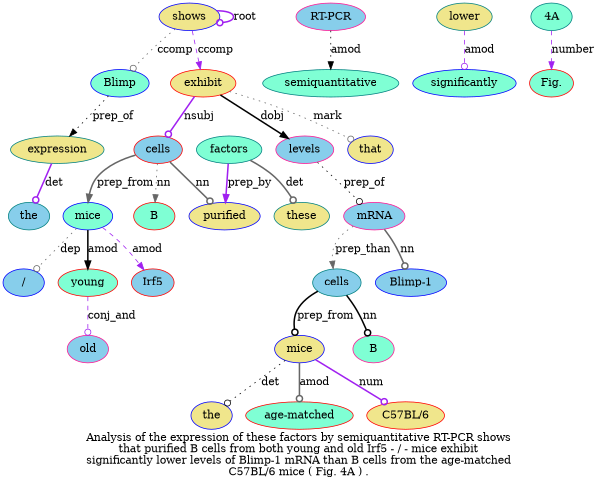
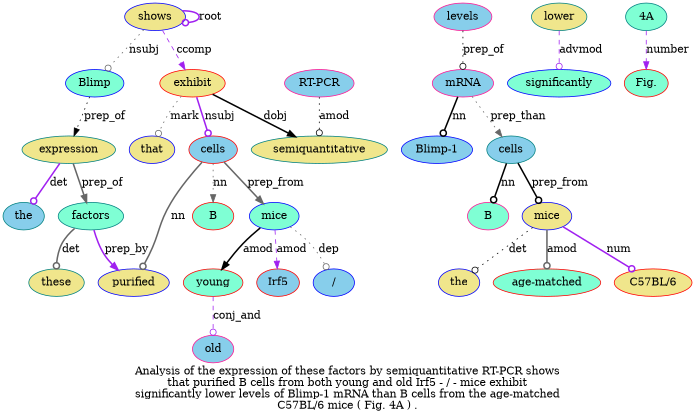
edge "RT-PCR" -> "semiquantitative": arrowhead normal -> odot
edge "shows" -> "Blimp": label "ccomp" -> "nsubj"
edge "lower" -> "significantly": label "amod" -> "advmod"
node "semiquantitative": fillcolor aquamarine -> khaki
edge "exhibit" -> "levels": now "exhibit" -> "semiquantitative"
edge "expression" -> "factors": added, label "prep_of"
edge "mRNA" -> "Blimp-1": color gray40 -> black
